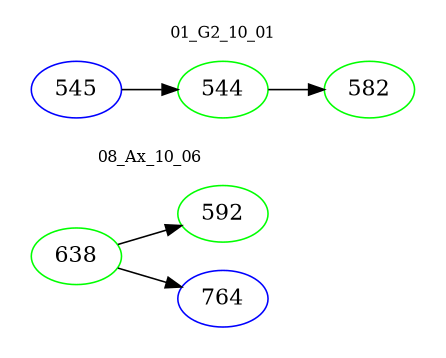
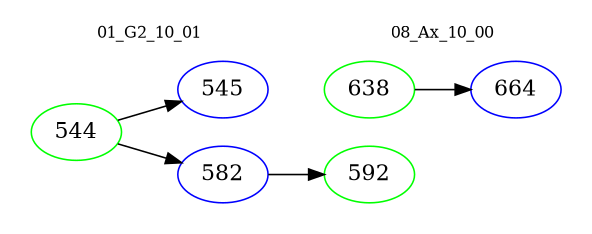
edge "545" -> "544": reversed
node "582": color green -> blue
cluster "08_Ax_10_06": label "08_Ax_10_06" -> "08_Ax_10_00"
edge "638" -> "592": now "582" -> "592"
node "764": label "764" -> "664"
